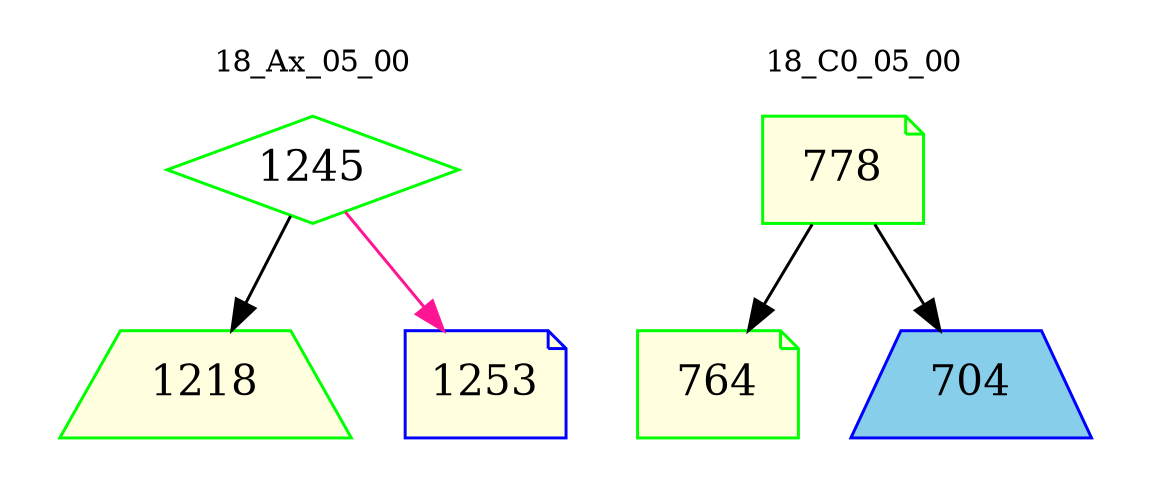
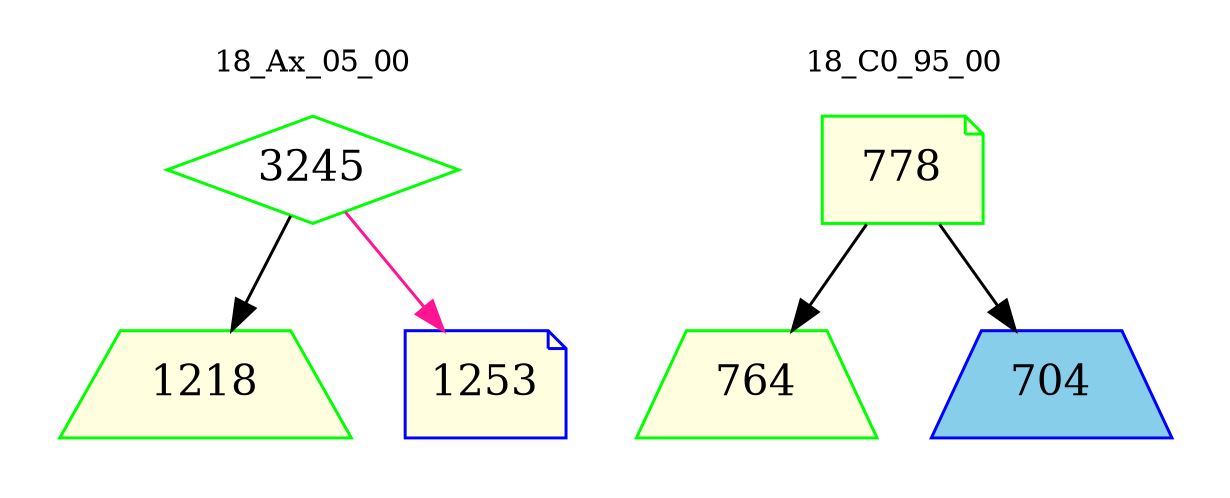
cluster "18_C0_05_00": label "18_C0_05_00" -> "18_C0_95_00"
node "1245": label "1245" -> "3245"
node "764": shape note -> trapezium
